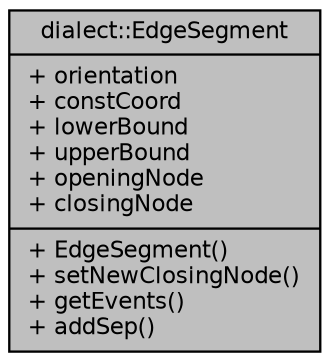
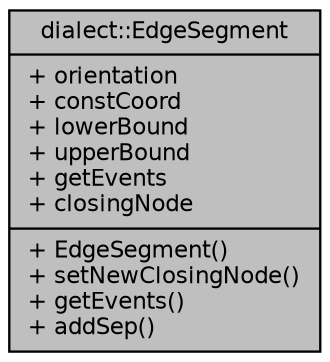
node "dialect::EdgeSegment": text "+ openingNode" -> "+ getEvents"
